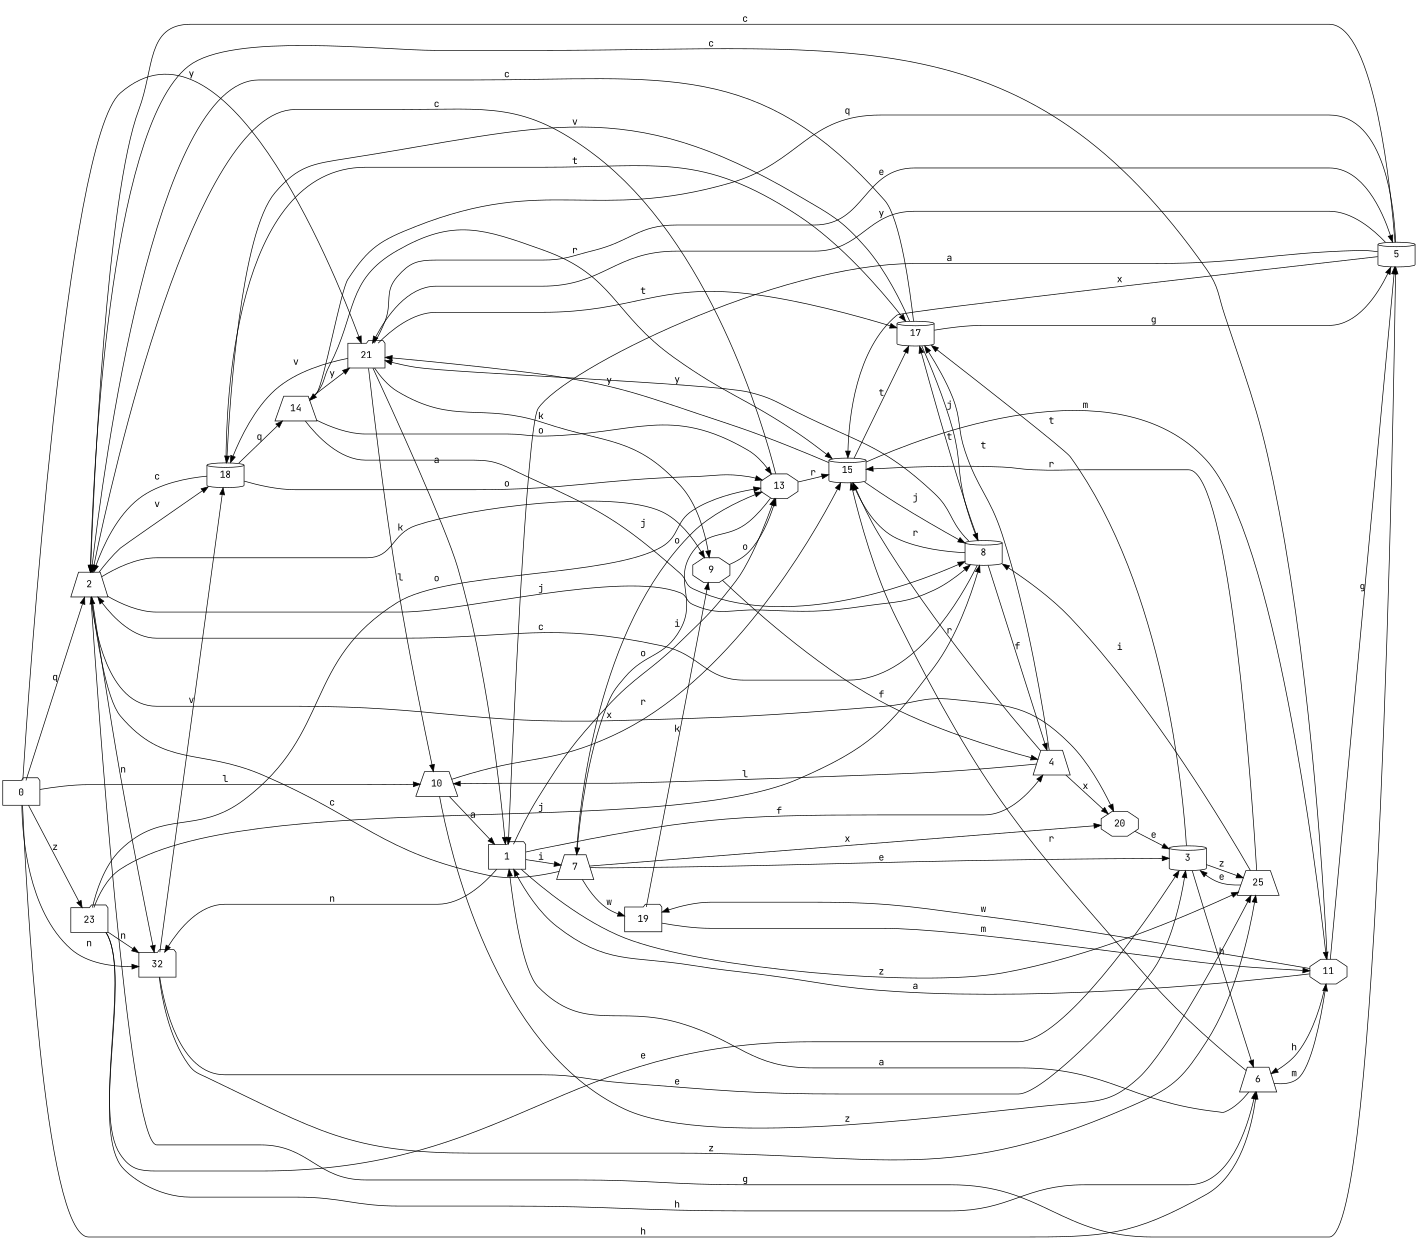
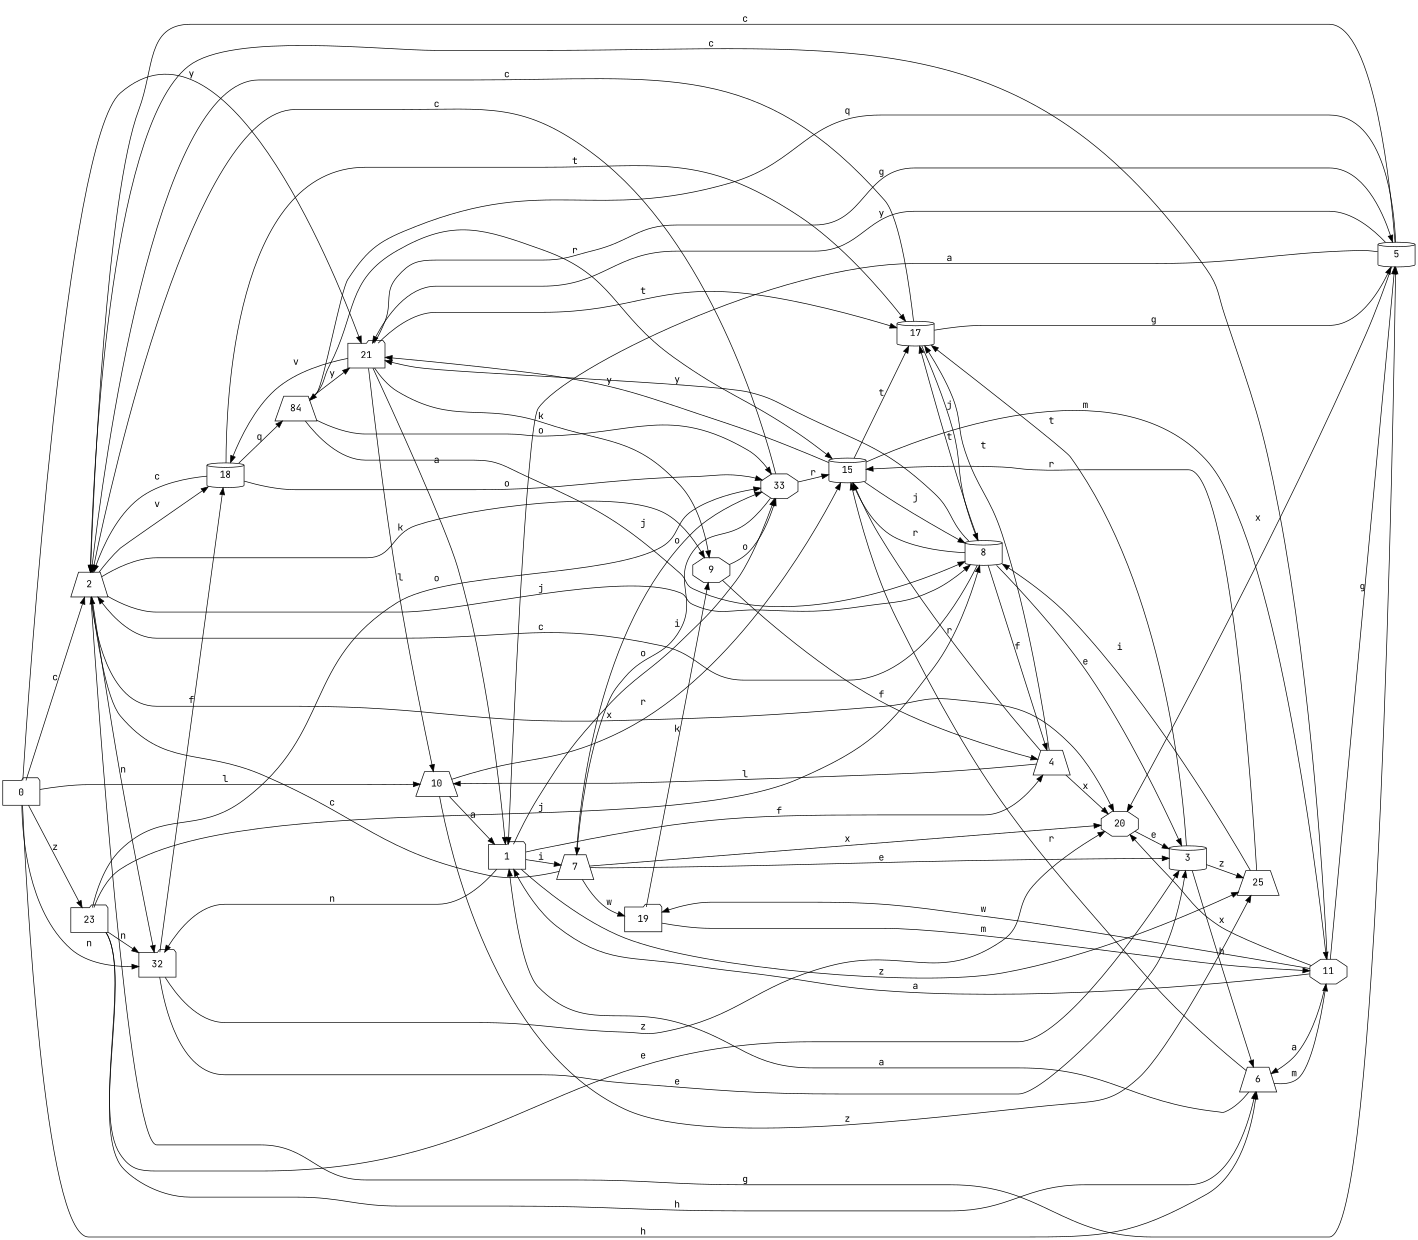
edge "17" -> "18": removed, label "v"
edge "21" -> "5": label "e" -> "g"
edge "5" -> "15": now "5" -> "20"
node "14": label "14" -> "84"
node "13": label "13" -> "33"
edge "0" -> "2": label "q" -> "c"
edge "32" -> "18": label "v" -> "f"
edge "25" -> "3": now "8" -> "3"
edge "11" -> "20": added, label "x"
edge "11" -> "6": label "h" -> "a"
edge "32" -> "25": now "32" -> "20"
